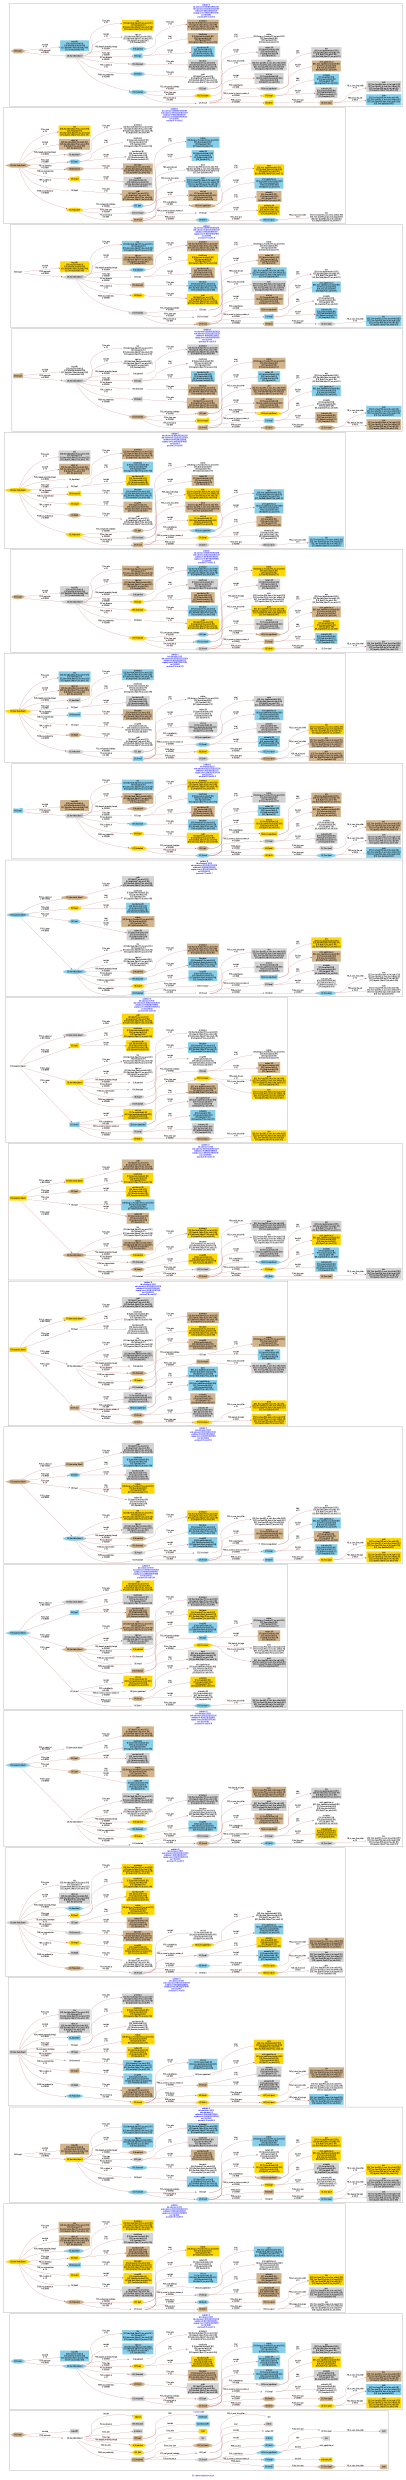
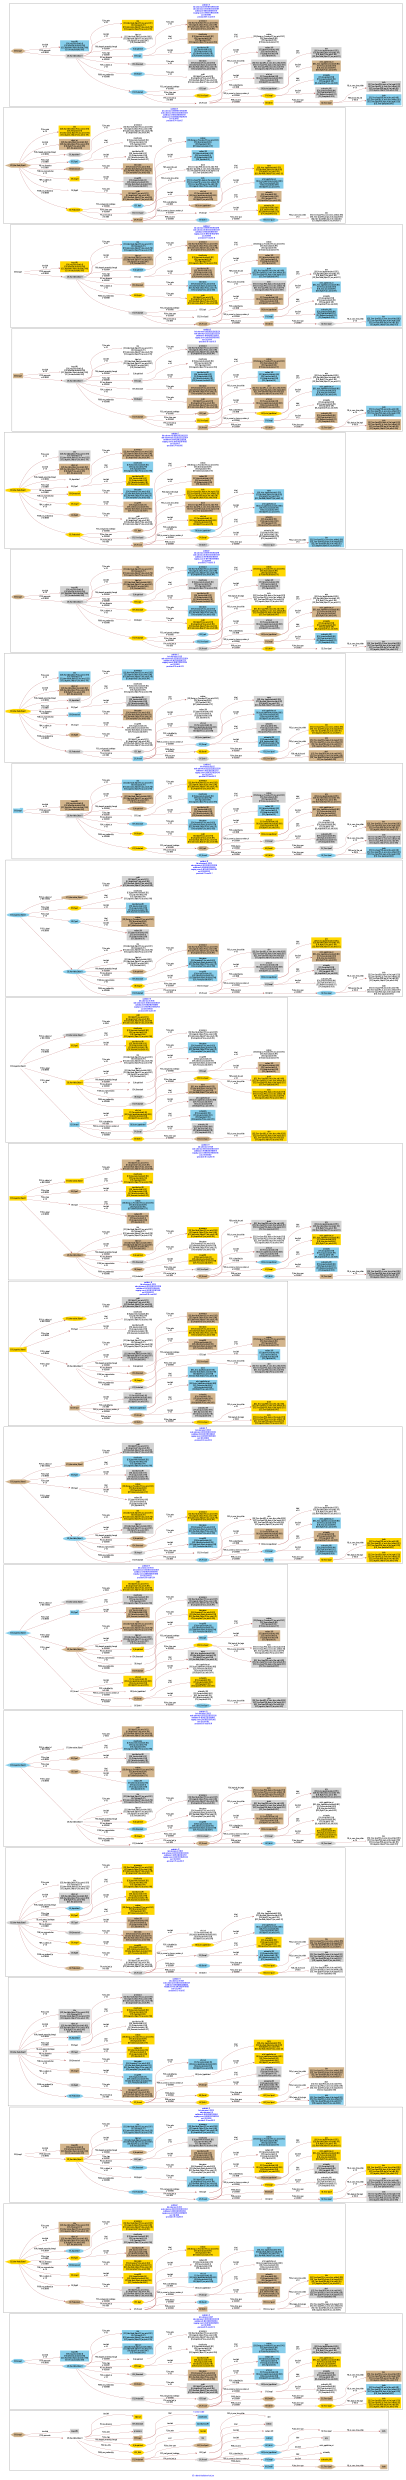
node "credit": label "credit" -> "classLink"
node "nationality": added
